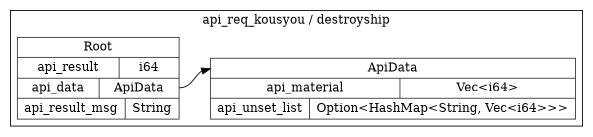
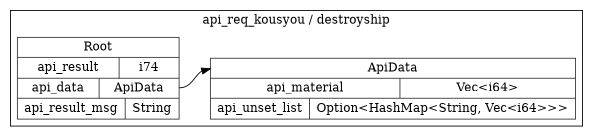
node "Root": text "i64" -> "i74"
